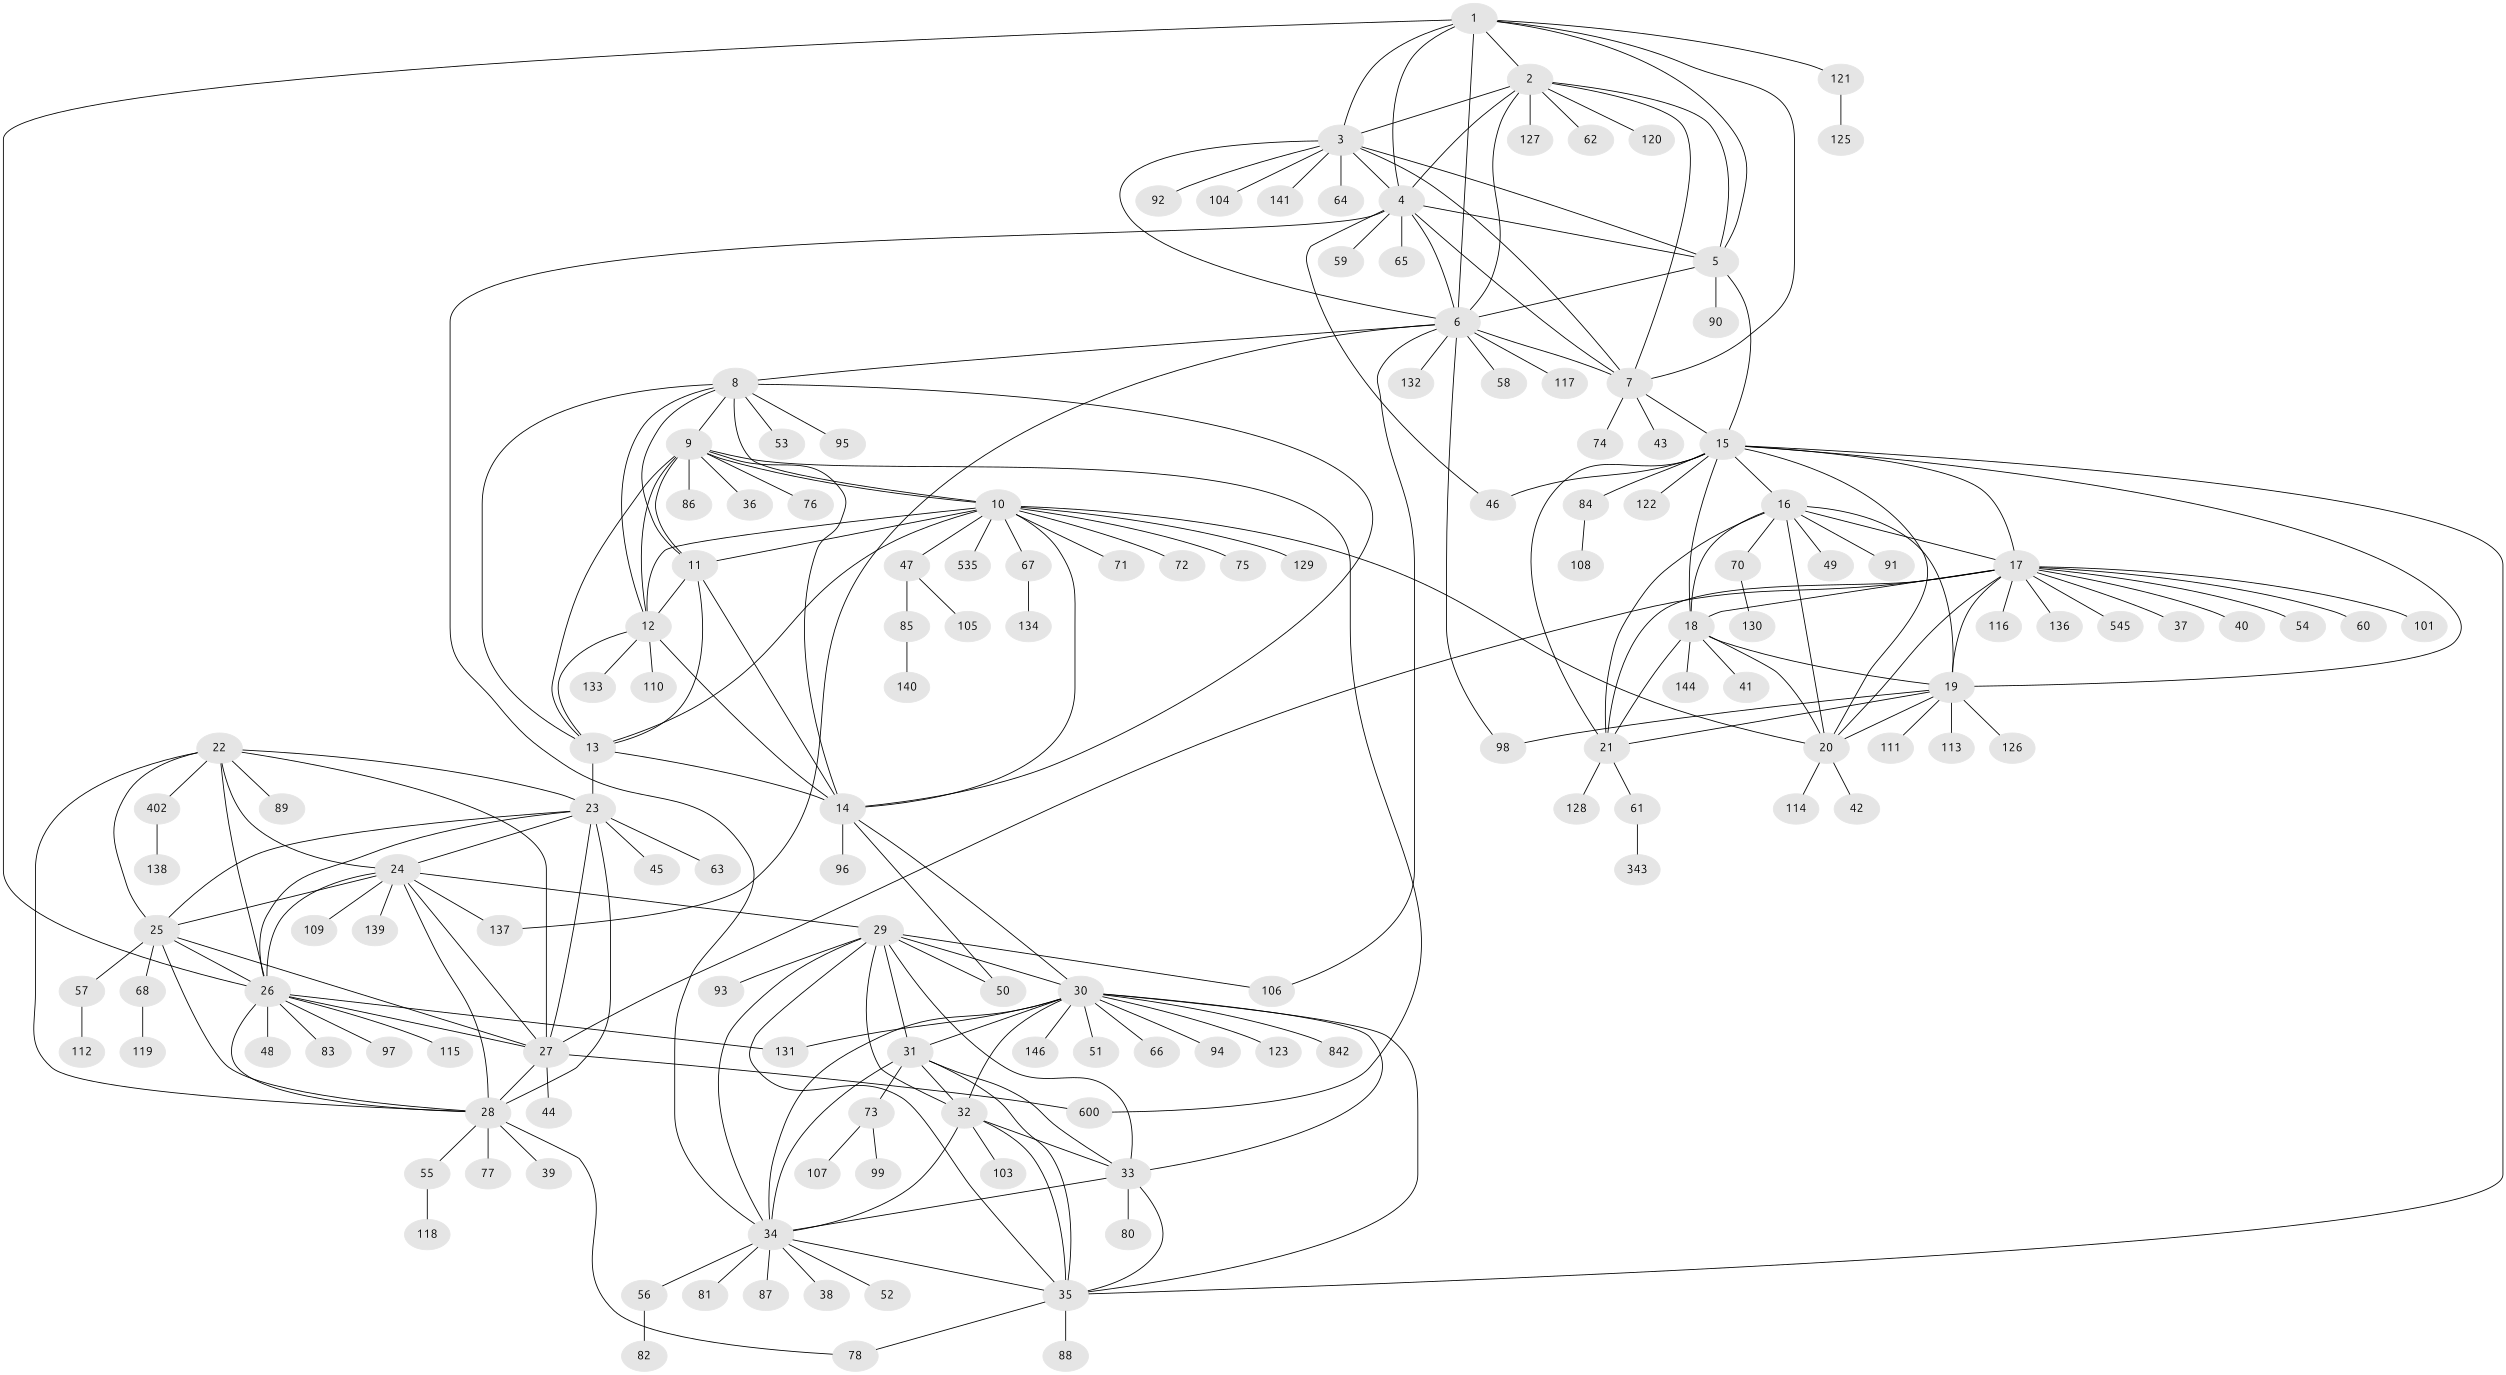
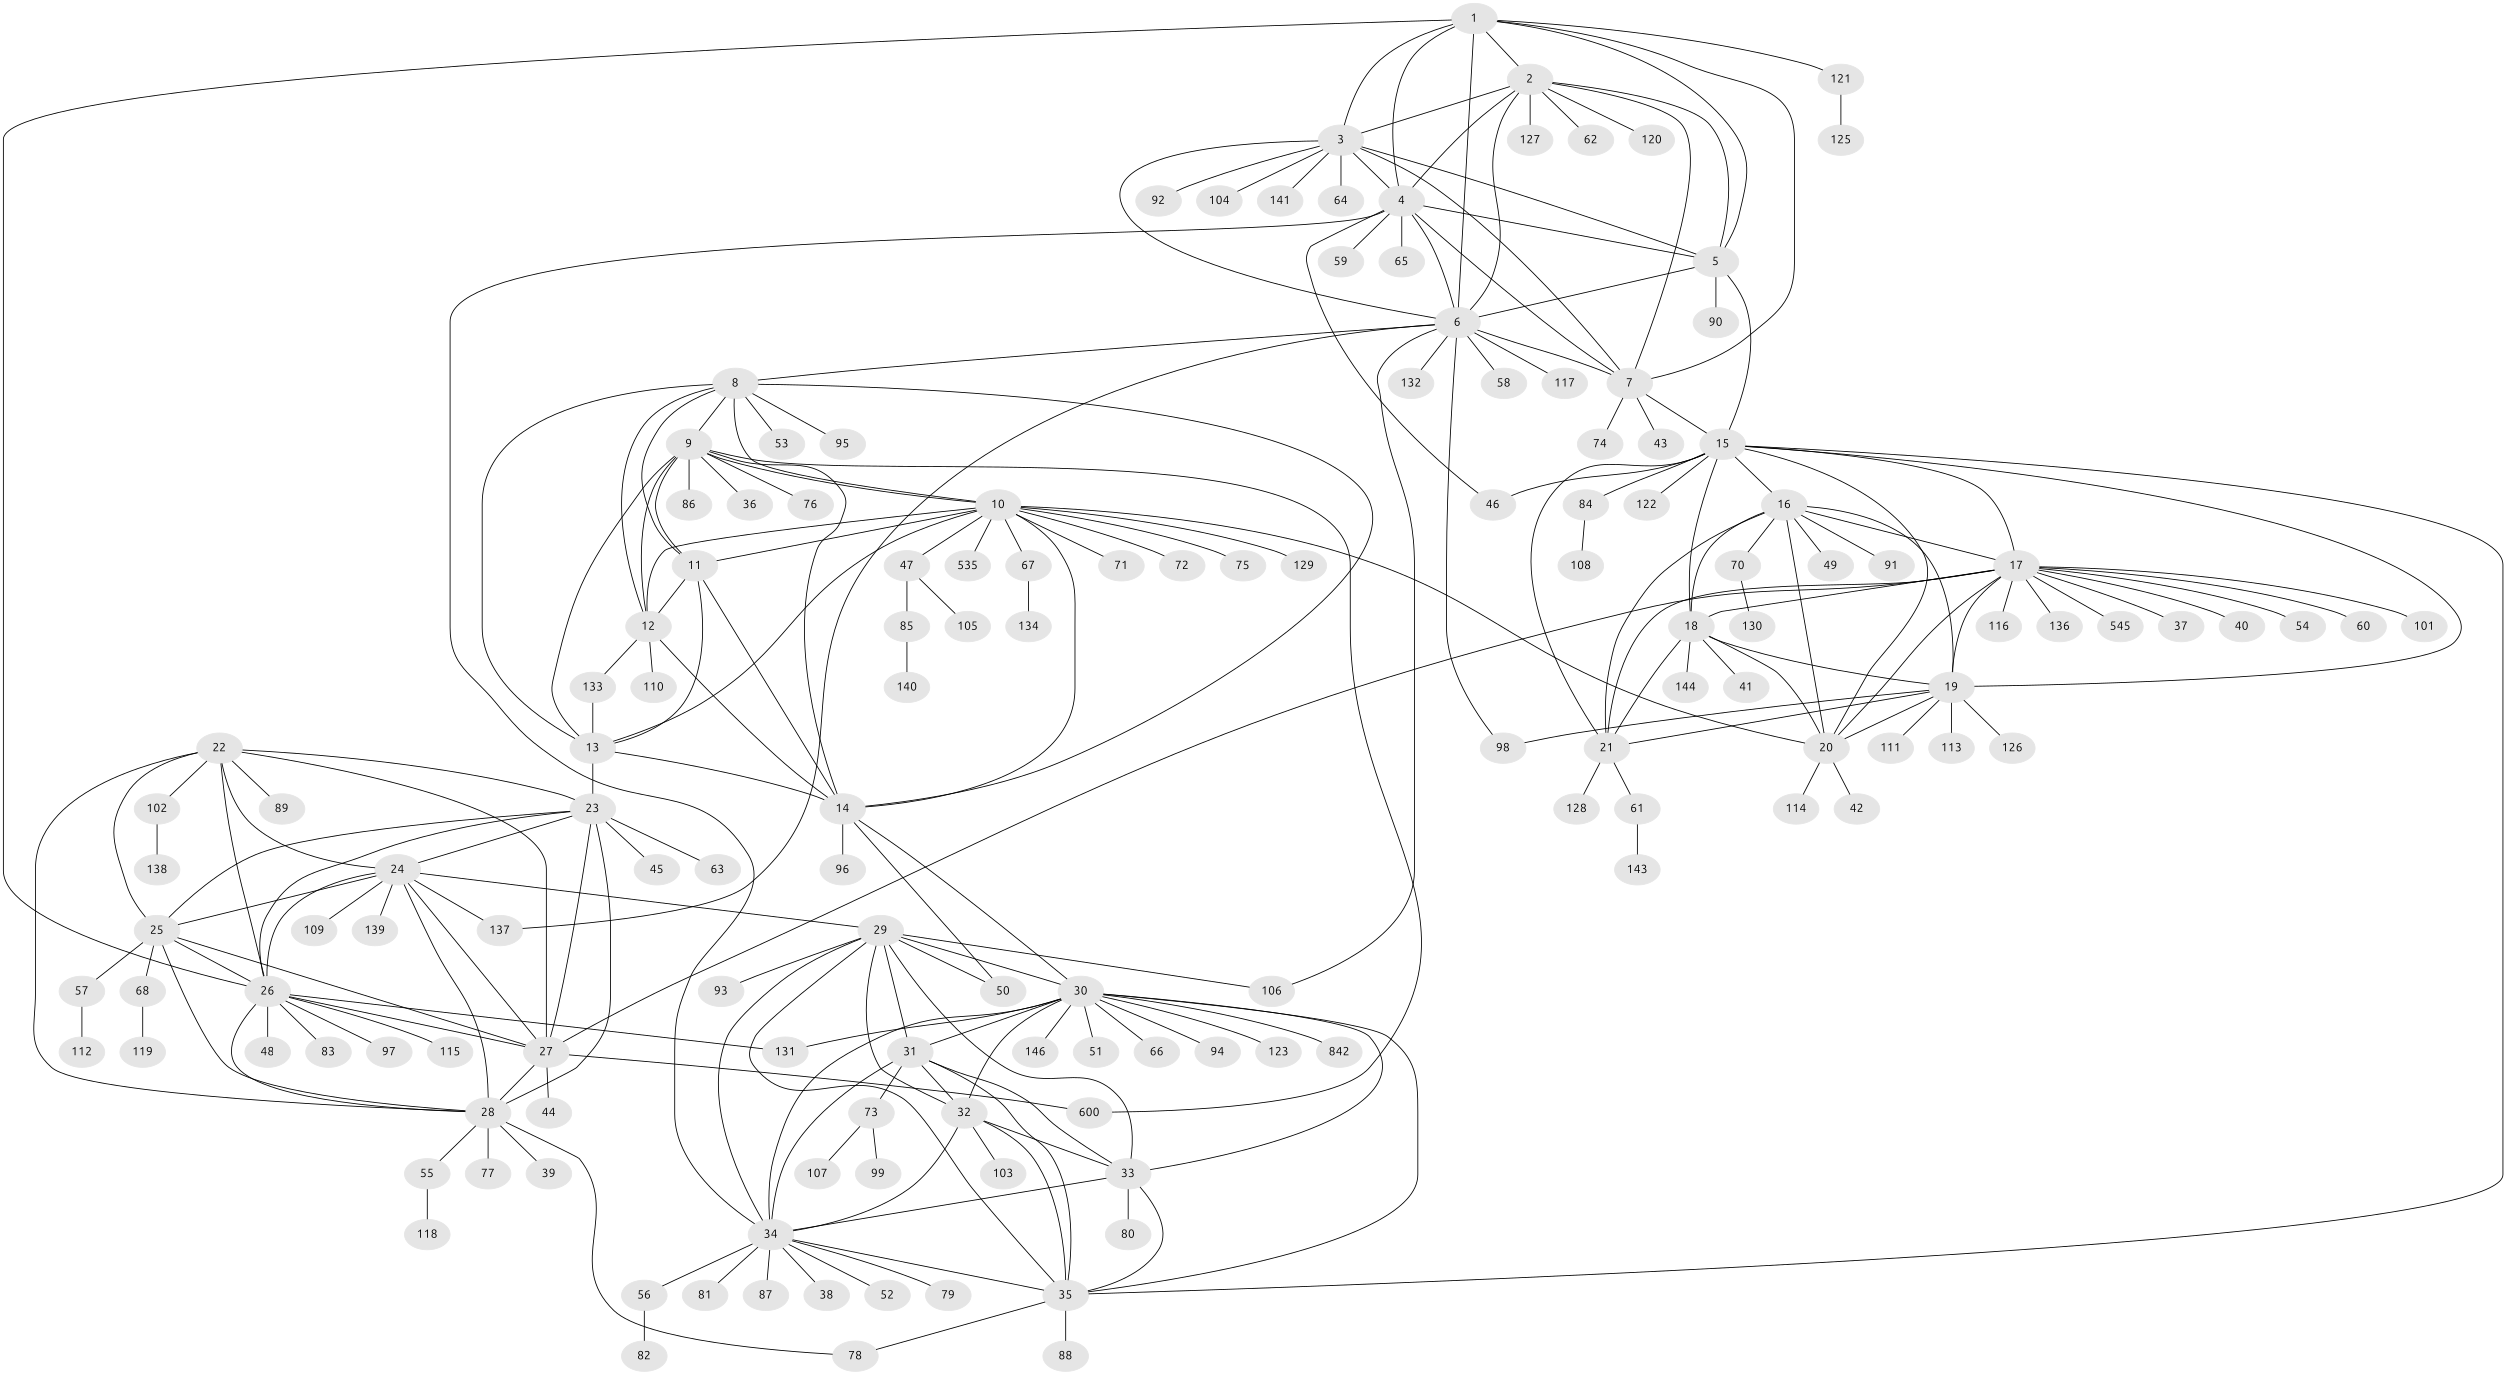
edge "12" -- "13": now "133" -- "13"
node "402": label "402" -> "102"
node "343": label "343" -> "143"
node "79": added
